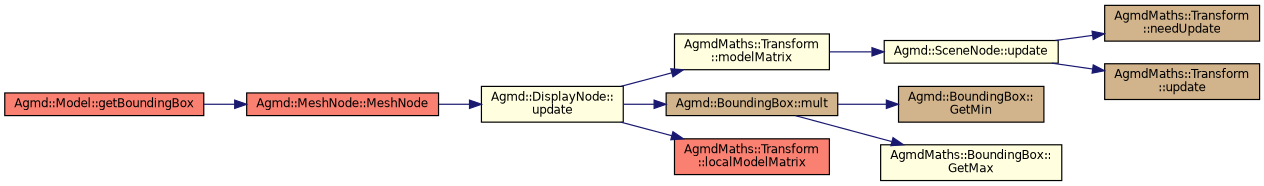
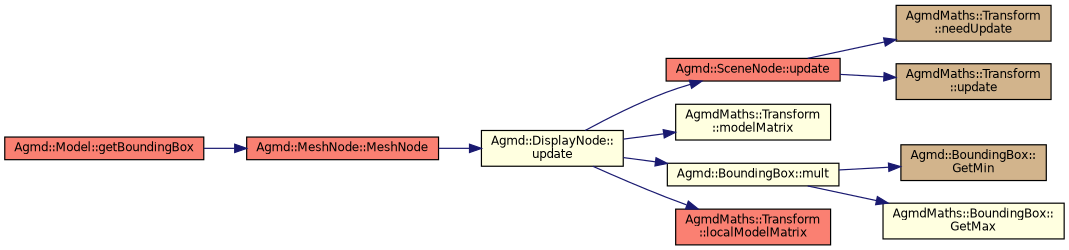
edge "AgmdMaths::Transform ::modelMatrix" -> "Agmd::SceneNode::update": now "Agmd::DisplayNode:: update" -> "Agmd::SceneNode::update"
node "Agmd::SceneNode::update": fillcolor lightyellow -> salmon
node "Agmd::BoundingBox::mult": fillcolor tan -> lightyellow
